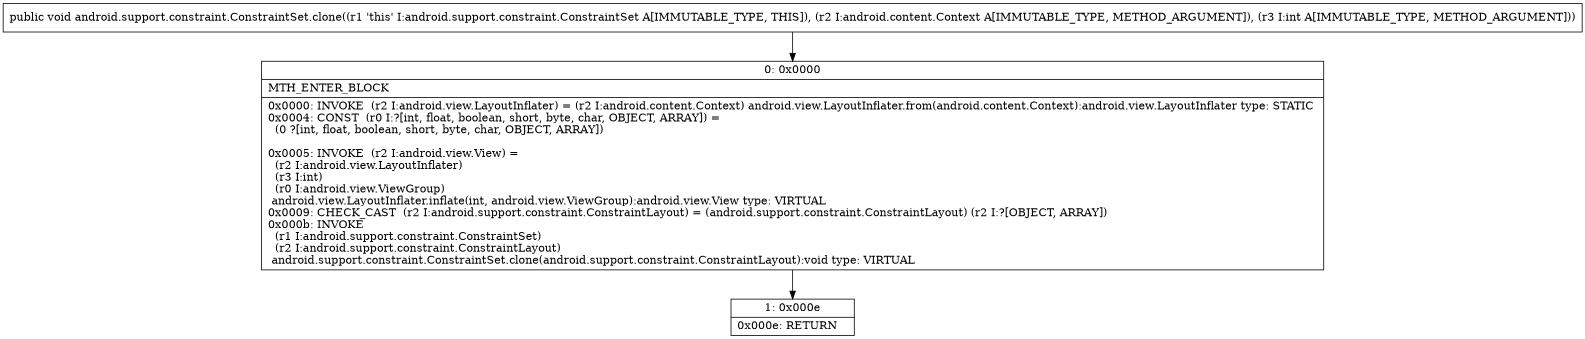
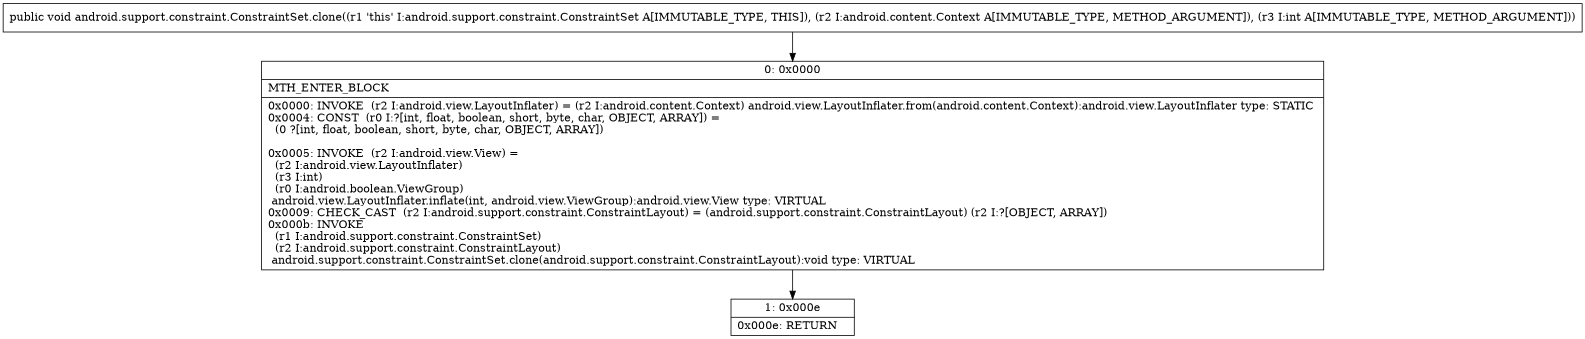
node "0: 0x0000": text "(r0 I:android.view.ViewGroup)" -> "(r0 I:android.boolean.ViewGroup)"
